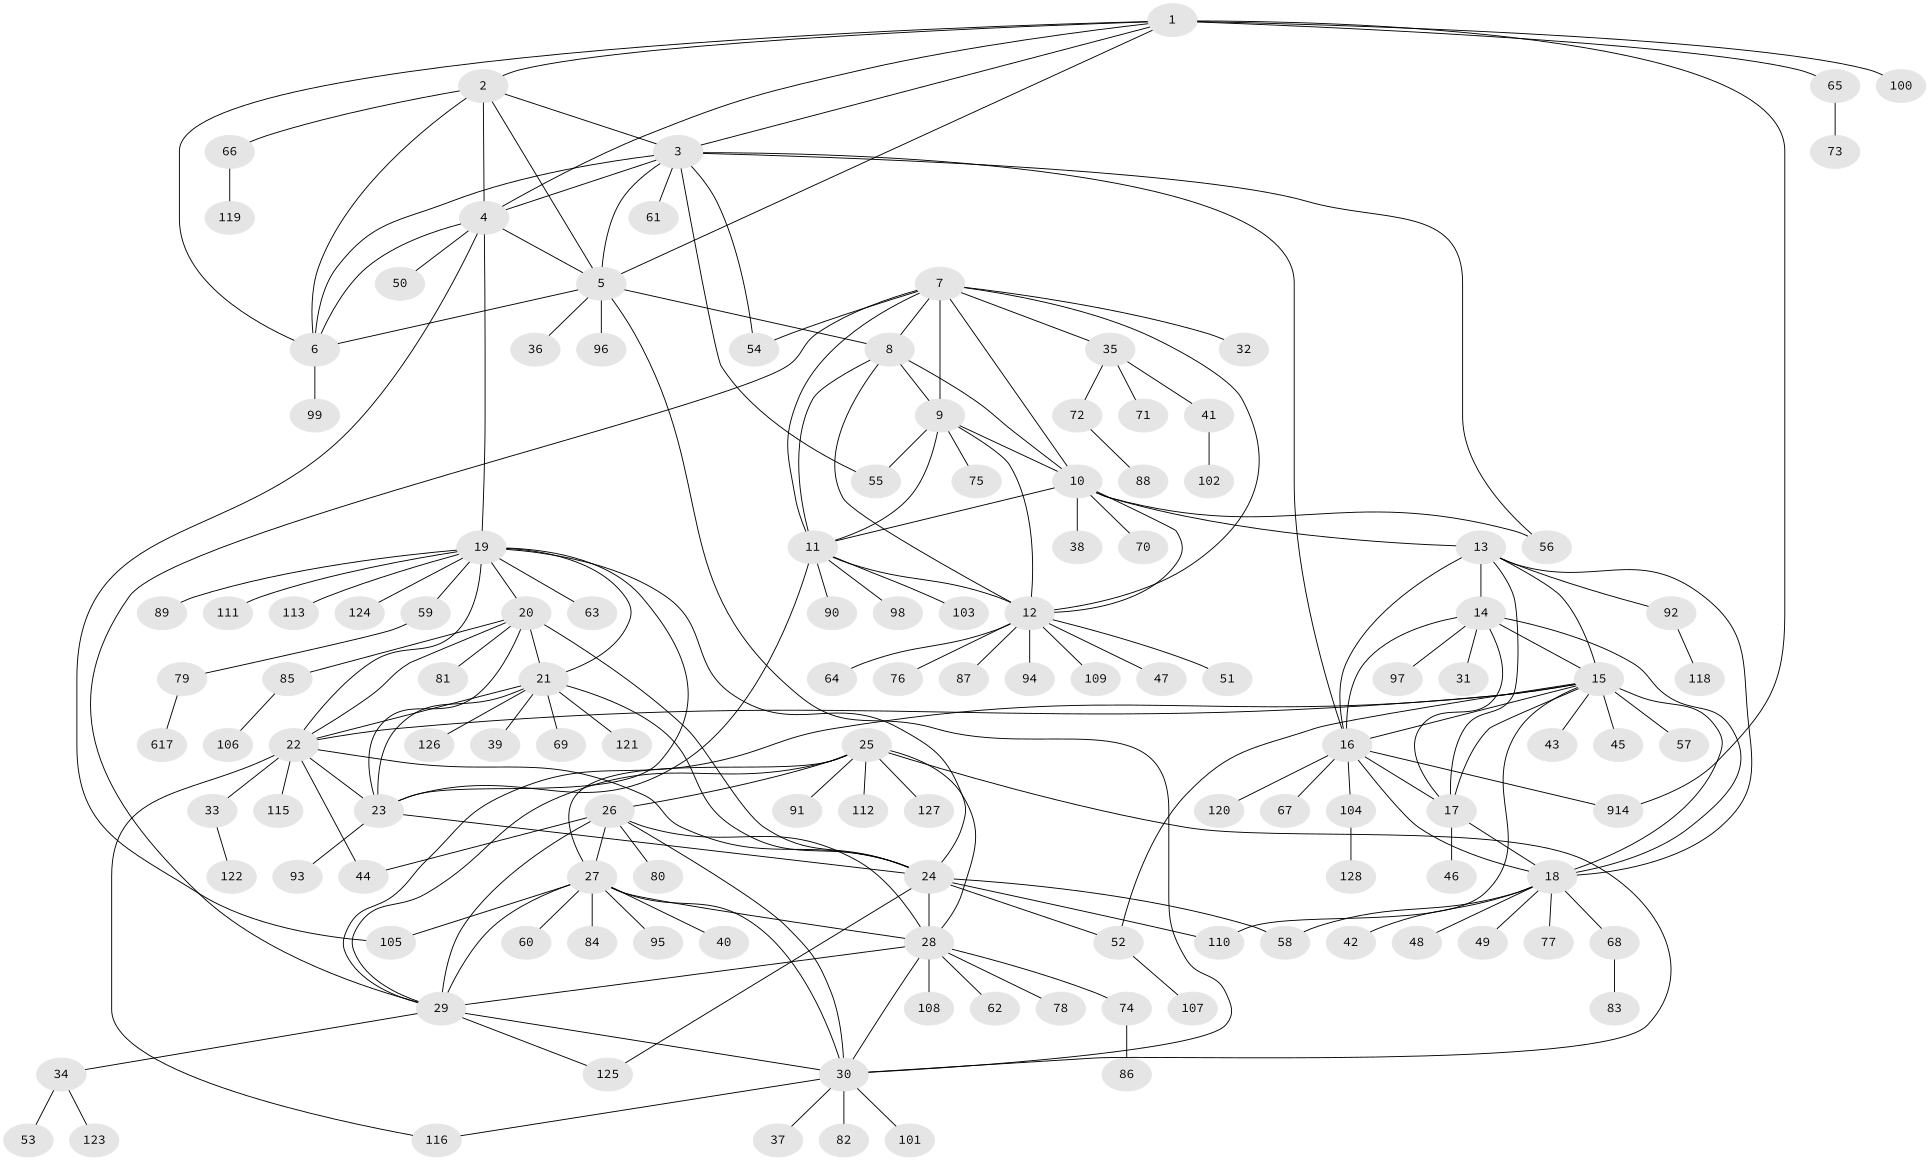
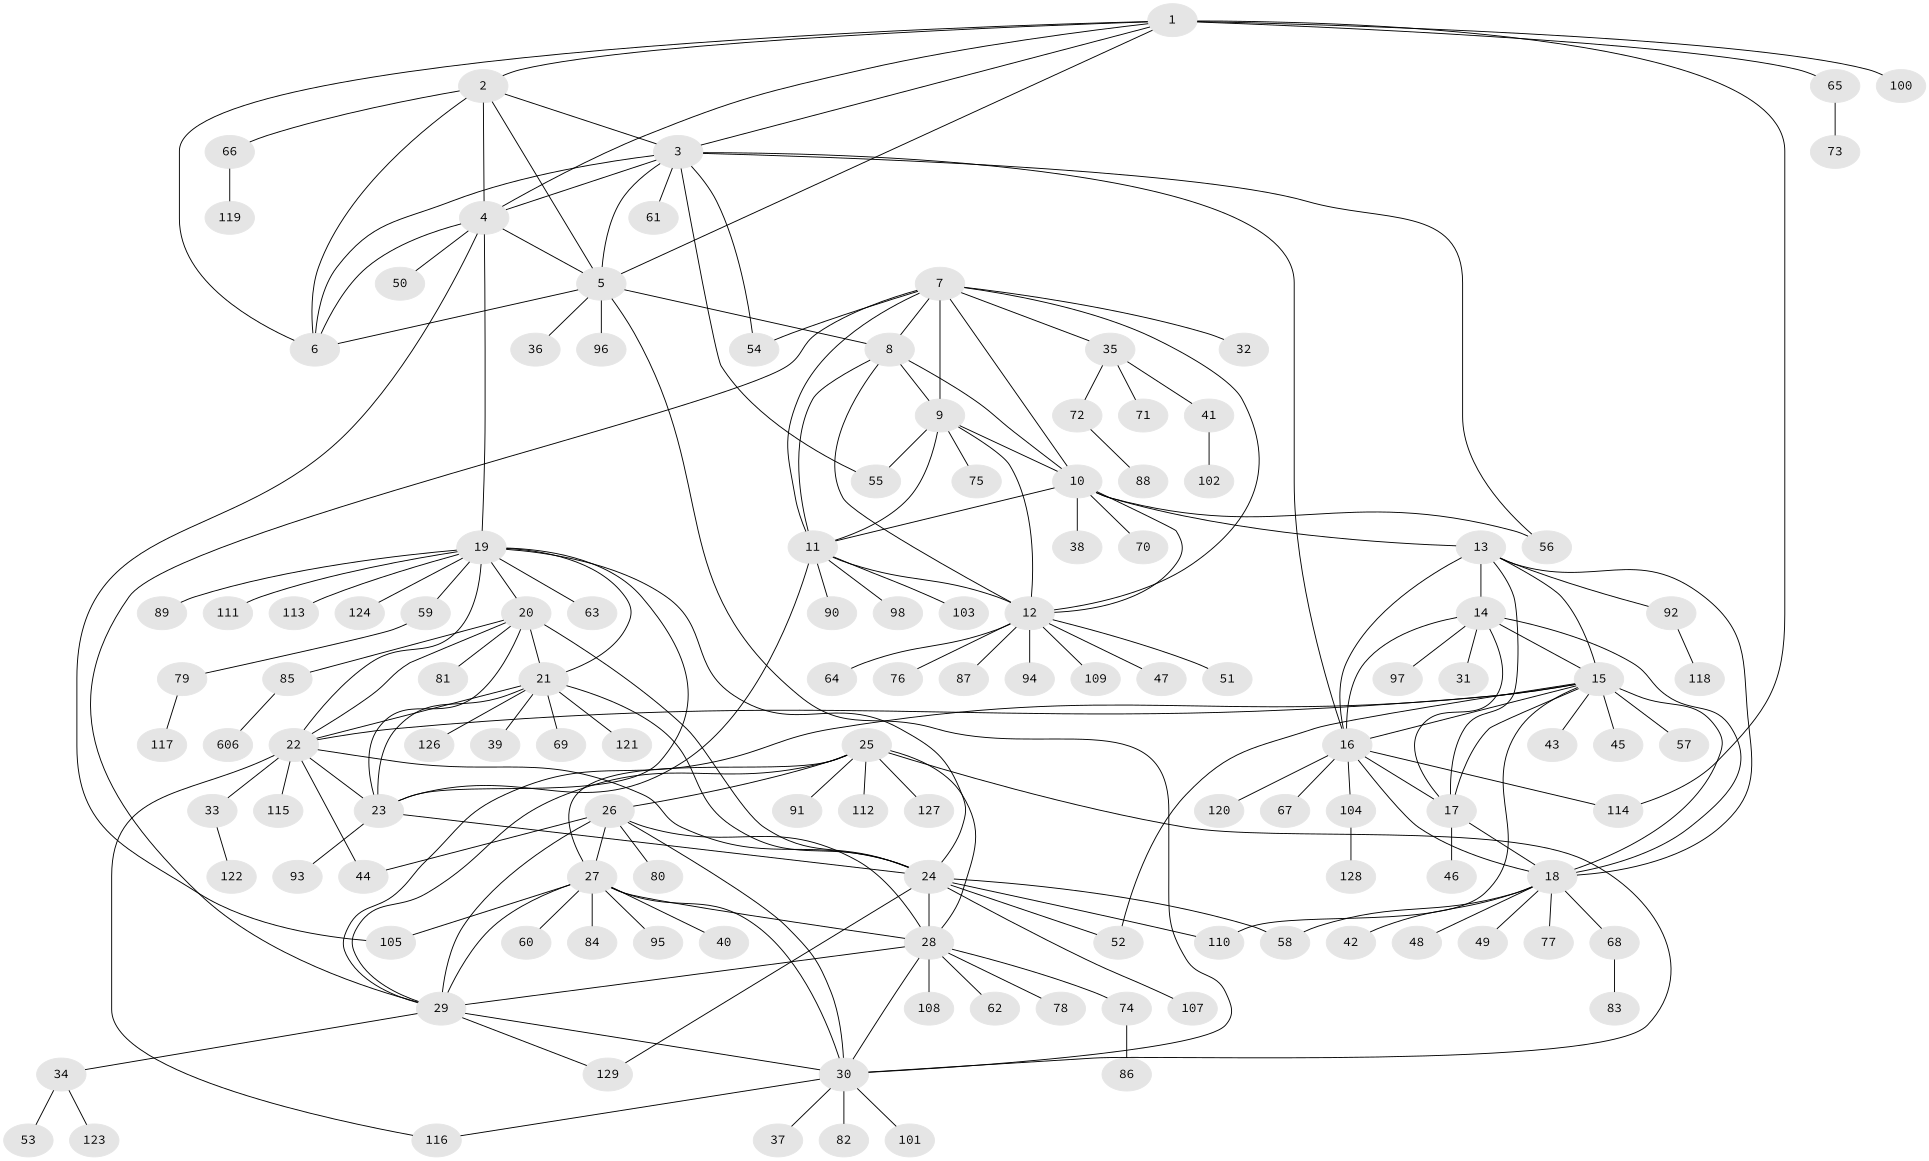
node "99": removed
node "617": label "617" -> "117"
node "106": label "106" -> "606"
node "914": label "914" -> "114"
edge "52" -- "107": now "24" -- "107"
node "125": label "125" -> "129"
